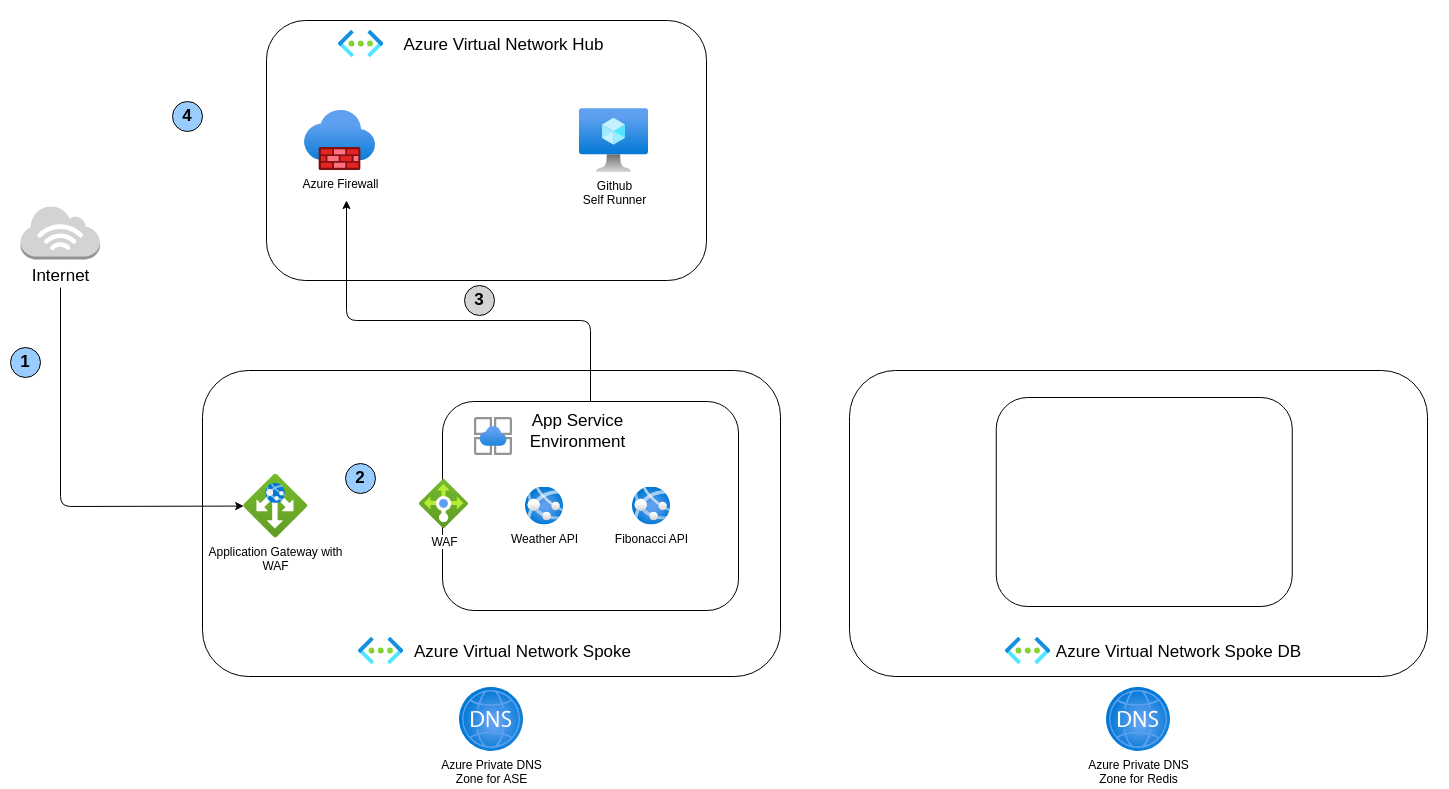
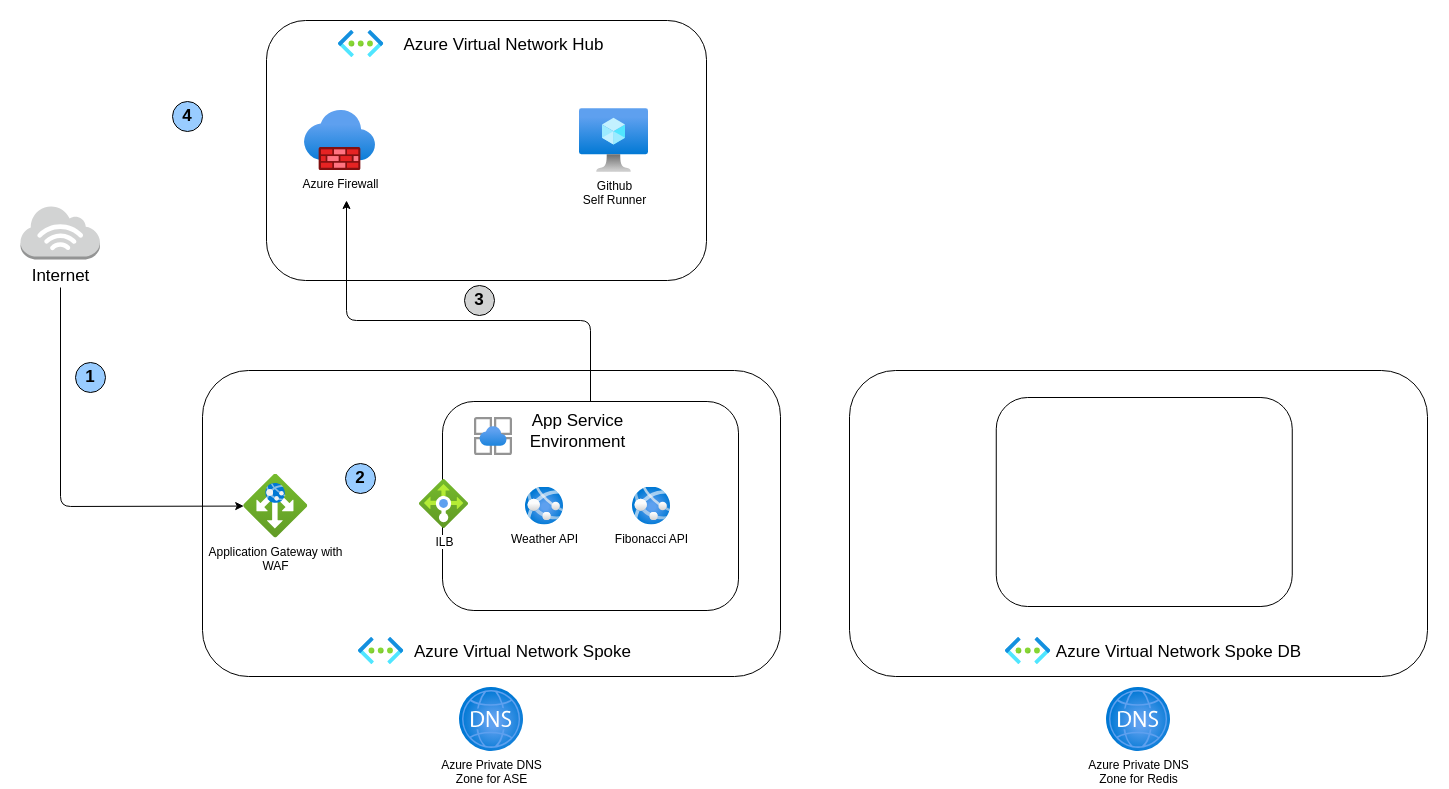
node "1": moved (26, 363) -> (91, 378)
node "WAF": label "WAF" -> "ILB"
